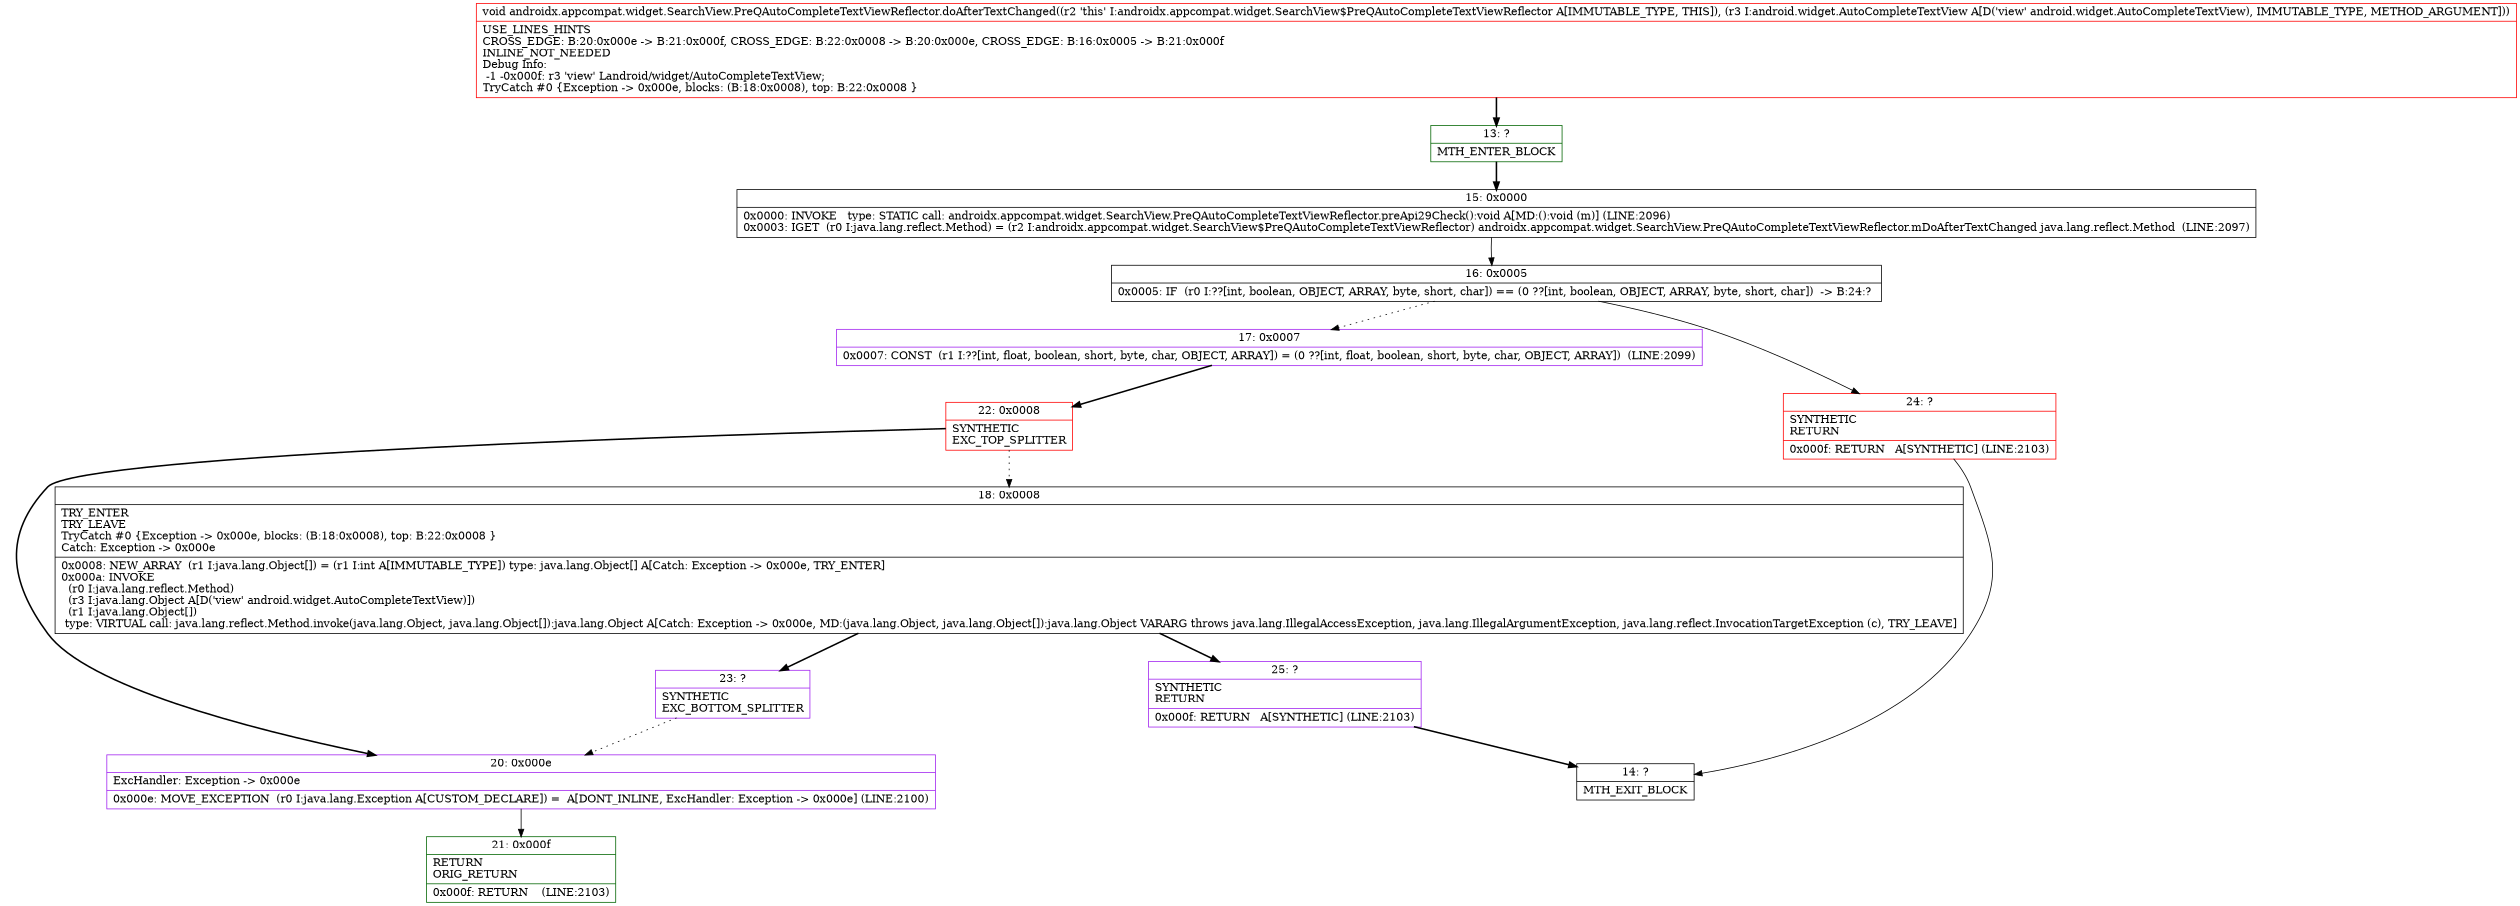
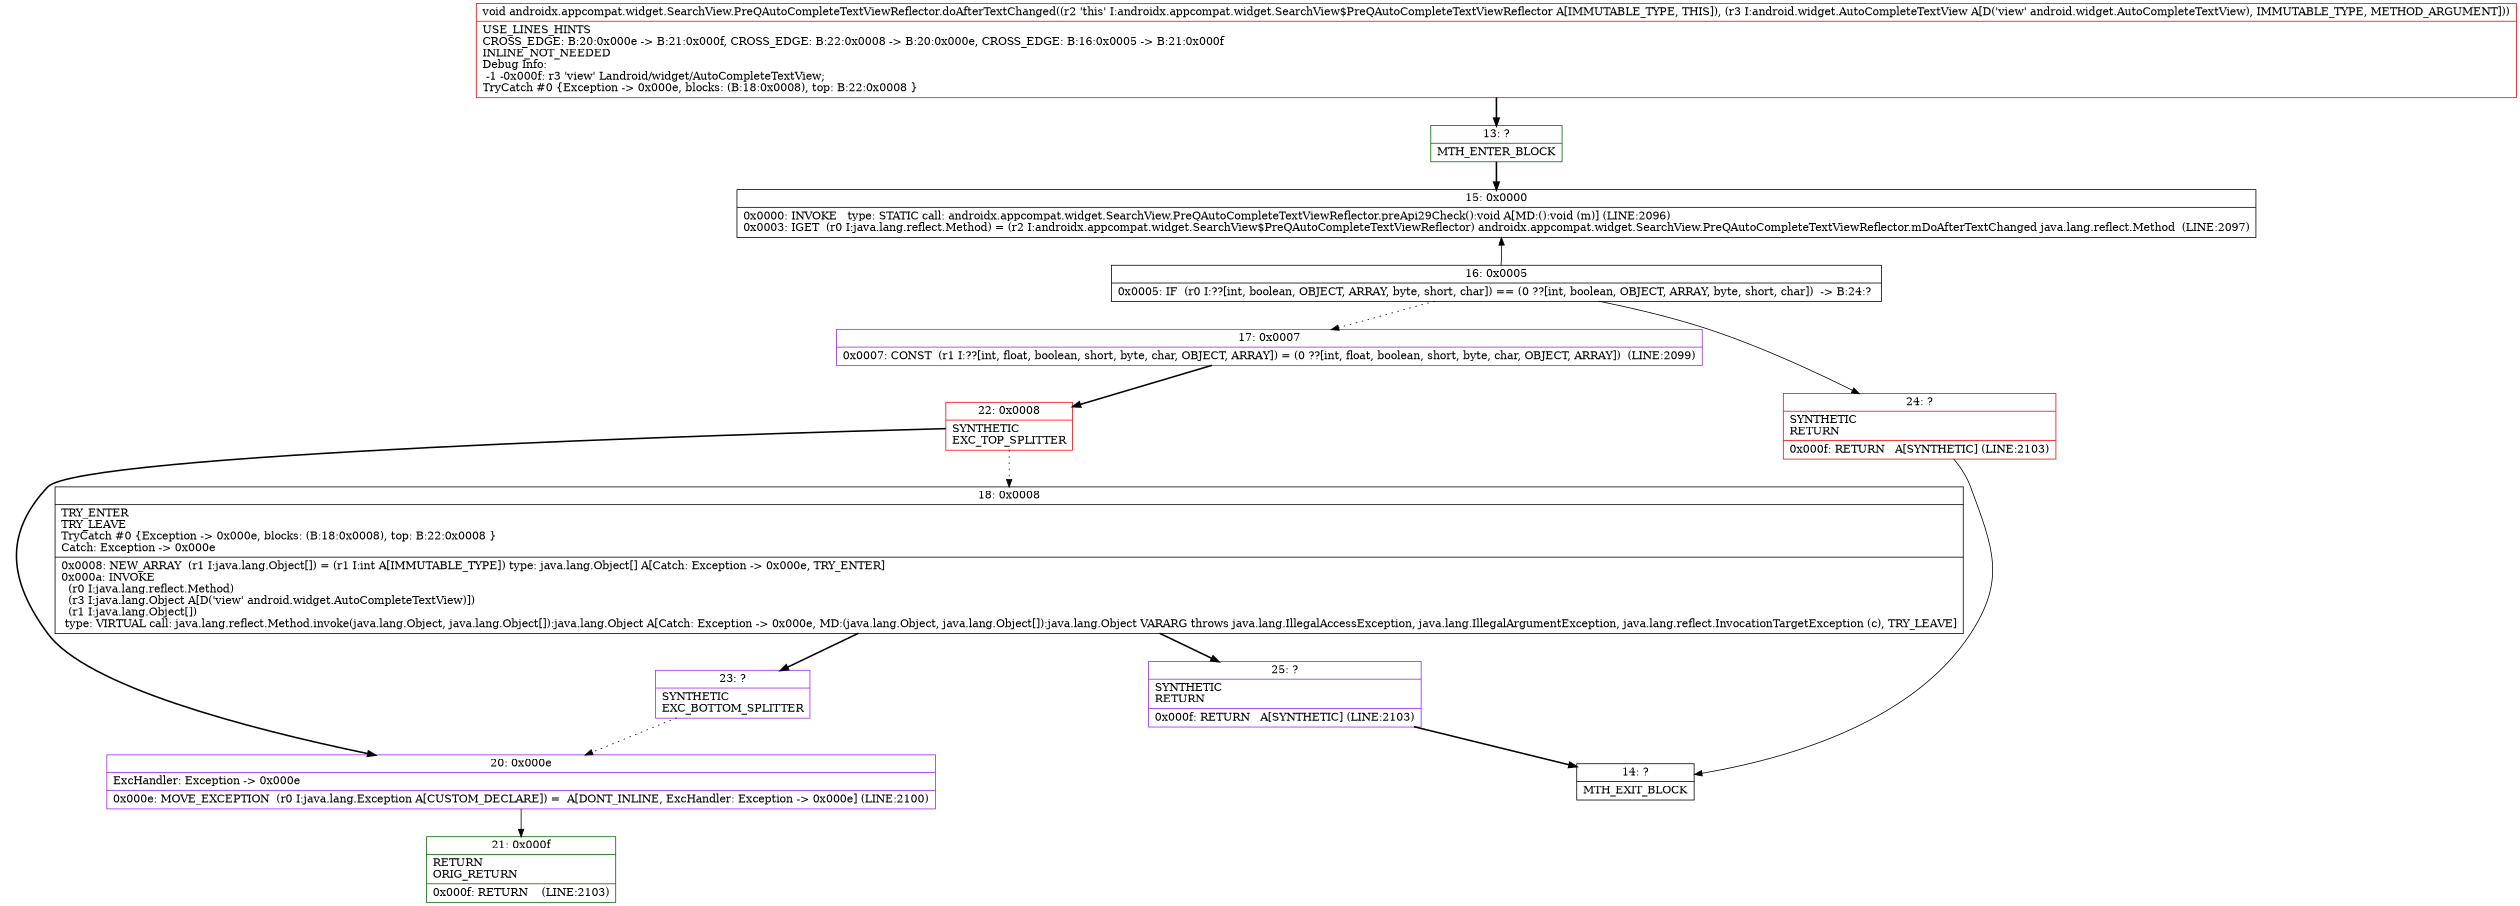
edge "15: 0x0000" -> "16: 0x0005": reversed
